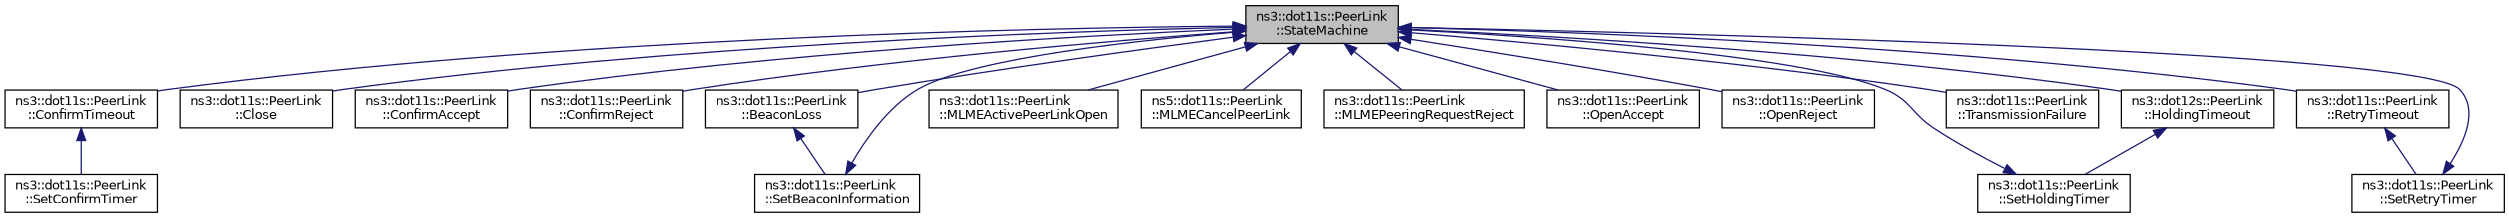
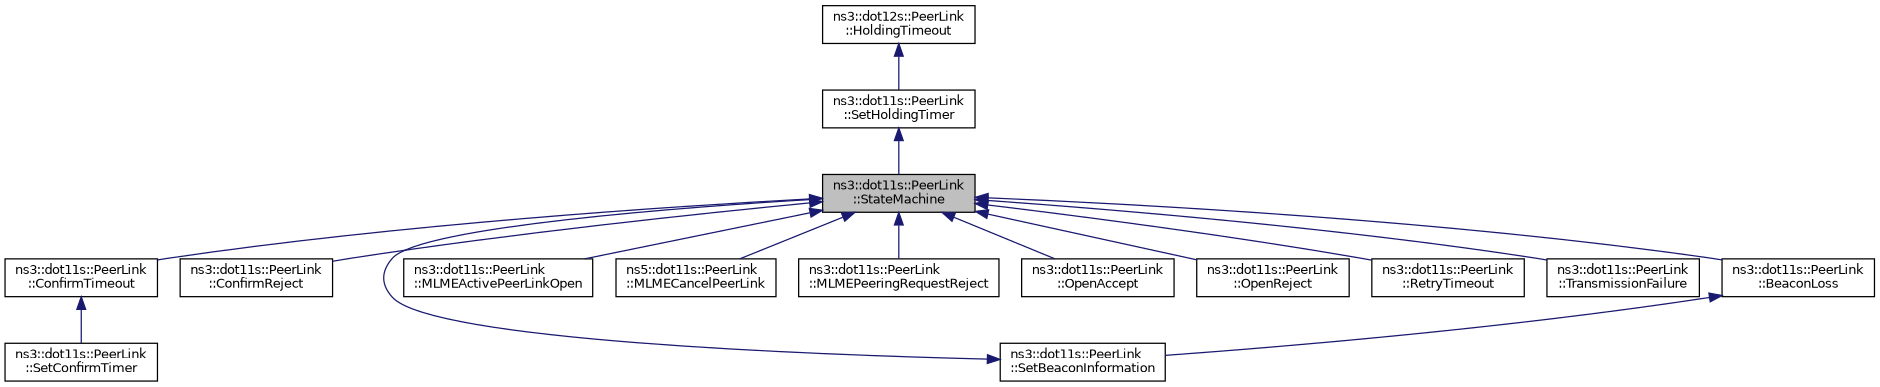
edge "ns3::dot12s::PeerLink ::HoldingTimeout" -> "ns3::dot11s::PeerLink ::StateMachine": removed
node "ns3::dot11s::PeerLink ::Close": removed
node "ns3::dot11s::PeerLink ::ConfirmAccept": removed
node "ns3::dot11s::PeerLink ::SetRetryTimer": removed
